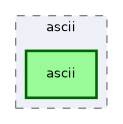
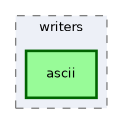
cluster "ascii": label "ascii" -> "writers"
